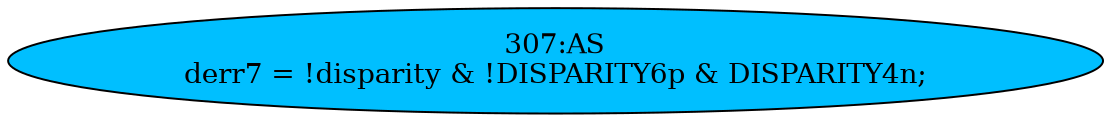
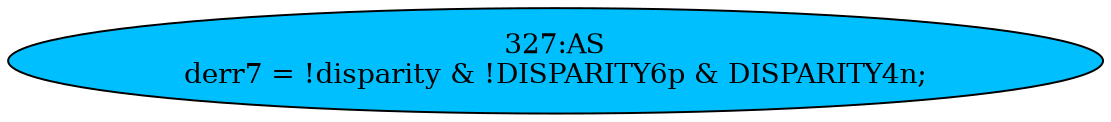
node "307:AS derr7 = !disparity & !DISPARITY6p & DISPARITY4n;": label "307:AS derr7 = !disparity & !DISPARITY6p & DISPARITY4n;" -> "327:AS derr7 = !disparity & !DISPARITY6p & DISPARITY4n;"
